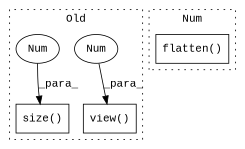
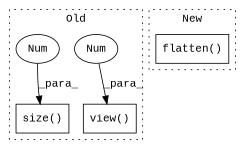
cluster "Num": label "Num" -> "New"
